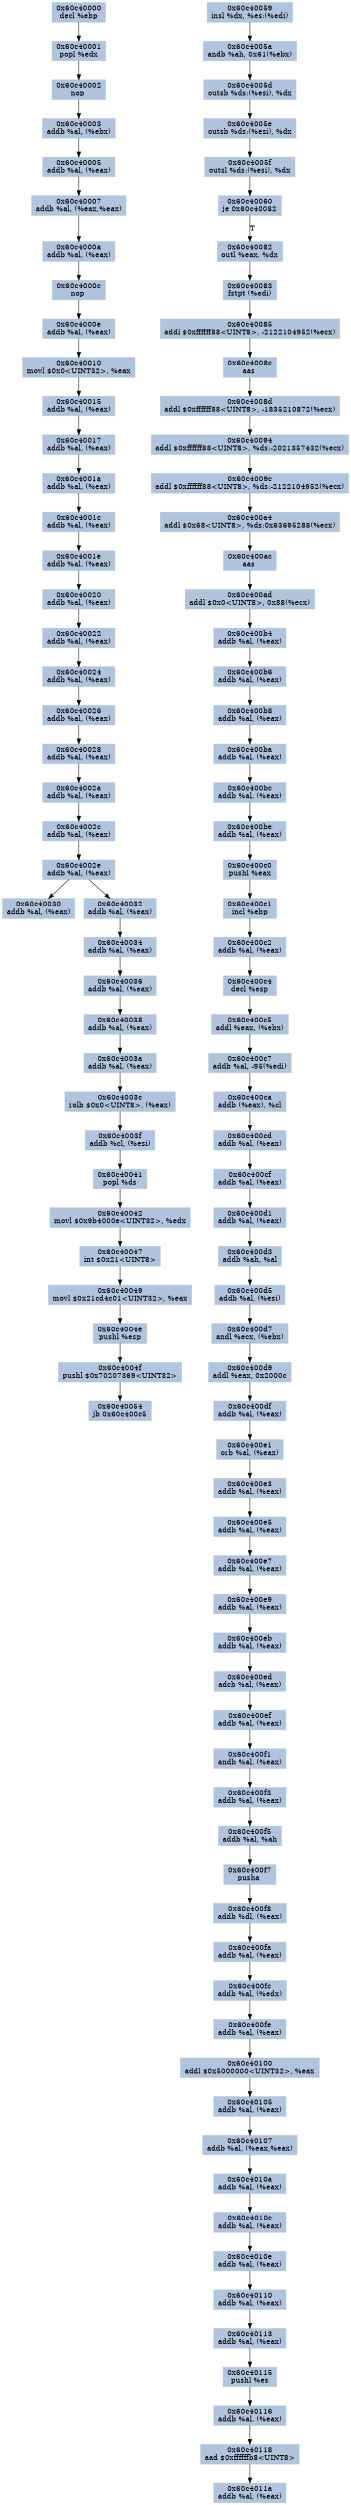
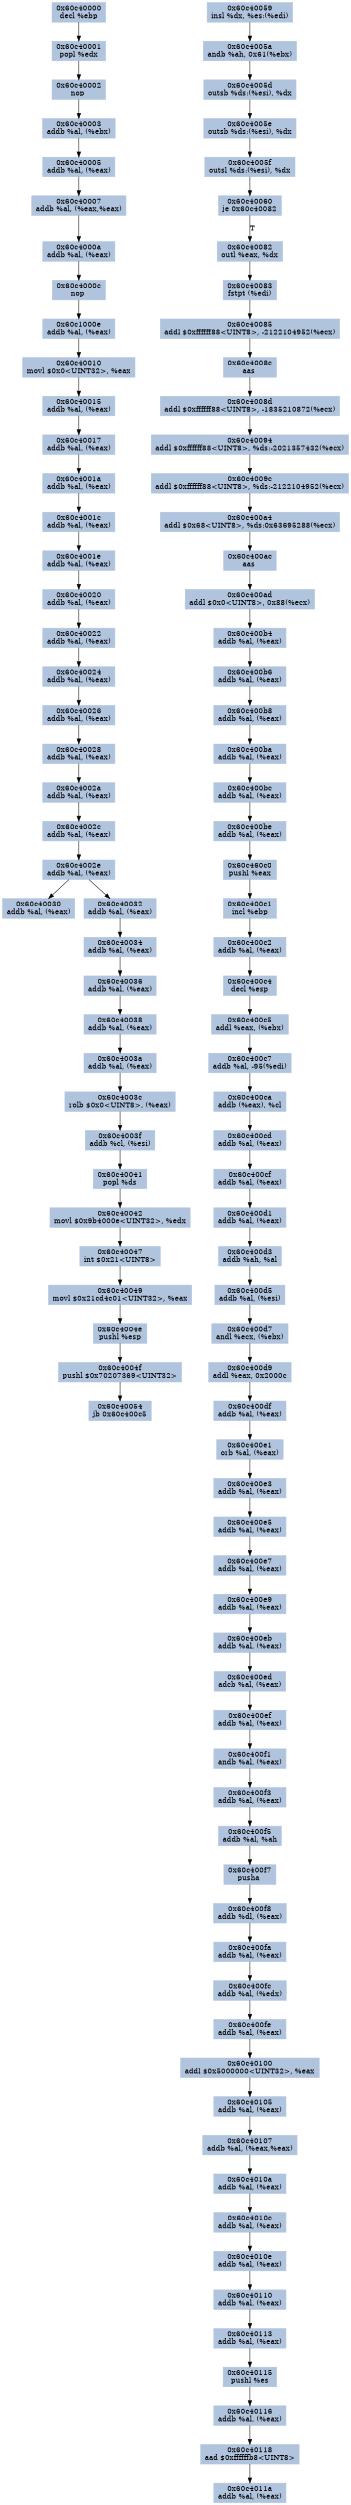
node "0x60c4000e addb %al, (%eax)": label "0x60c4000e addb %al, (%eax)" -> "0x60c1000e addb %al, (%eax)"
node "0x60c400c0 pushl %eax": label "0x60c400c0 pushl %eax" -> "0x60c460c0 pushl %eax"
